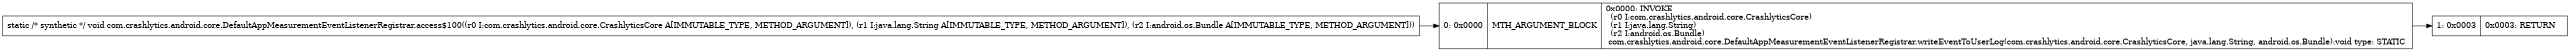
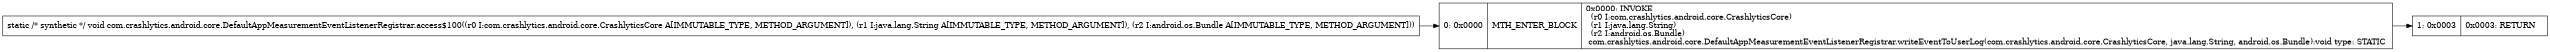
node "0: 0x0000": text "MTH_ARGUMENT_BLOCK" -> "MTH_ENTER_BLOCK"
